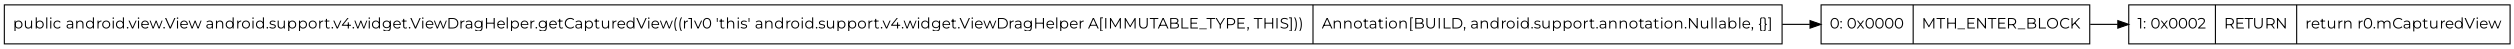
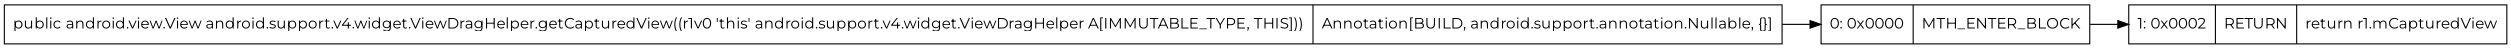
node "1: 0x0002": text "return r0.mCapturedView" -> "return r1.mCapturedView"
